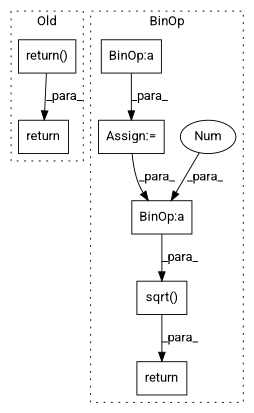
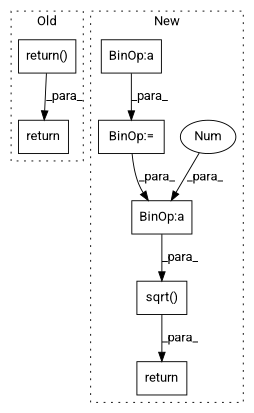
cluster "BinOp": label "BinOp" -> "New"
node "Assign:=": label "Assign:=" -> "BinOp:="
